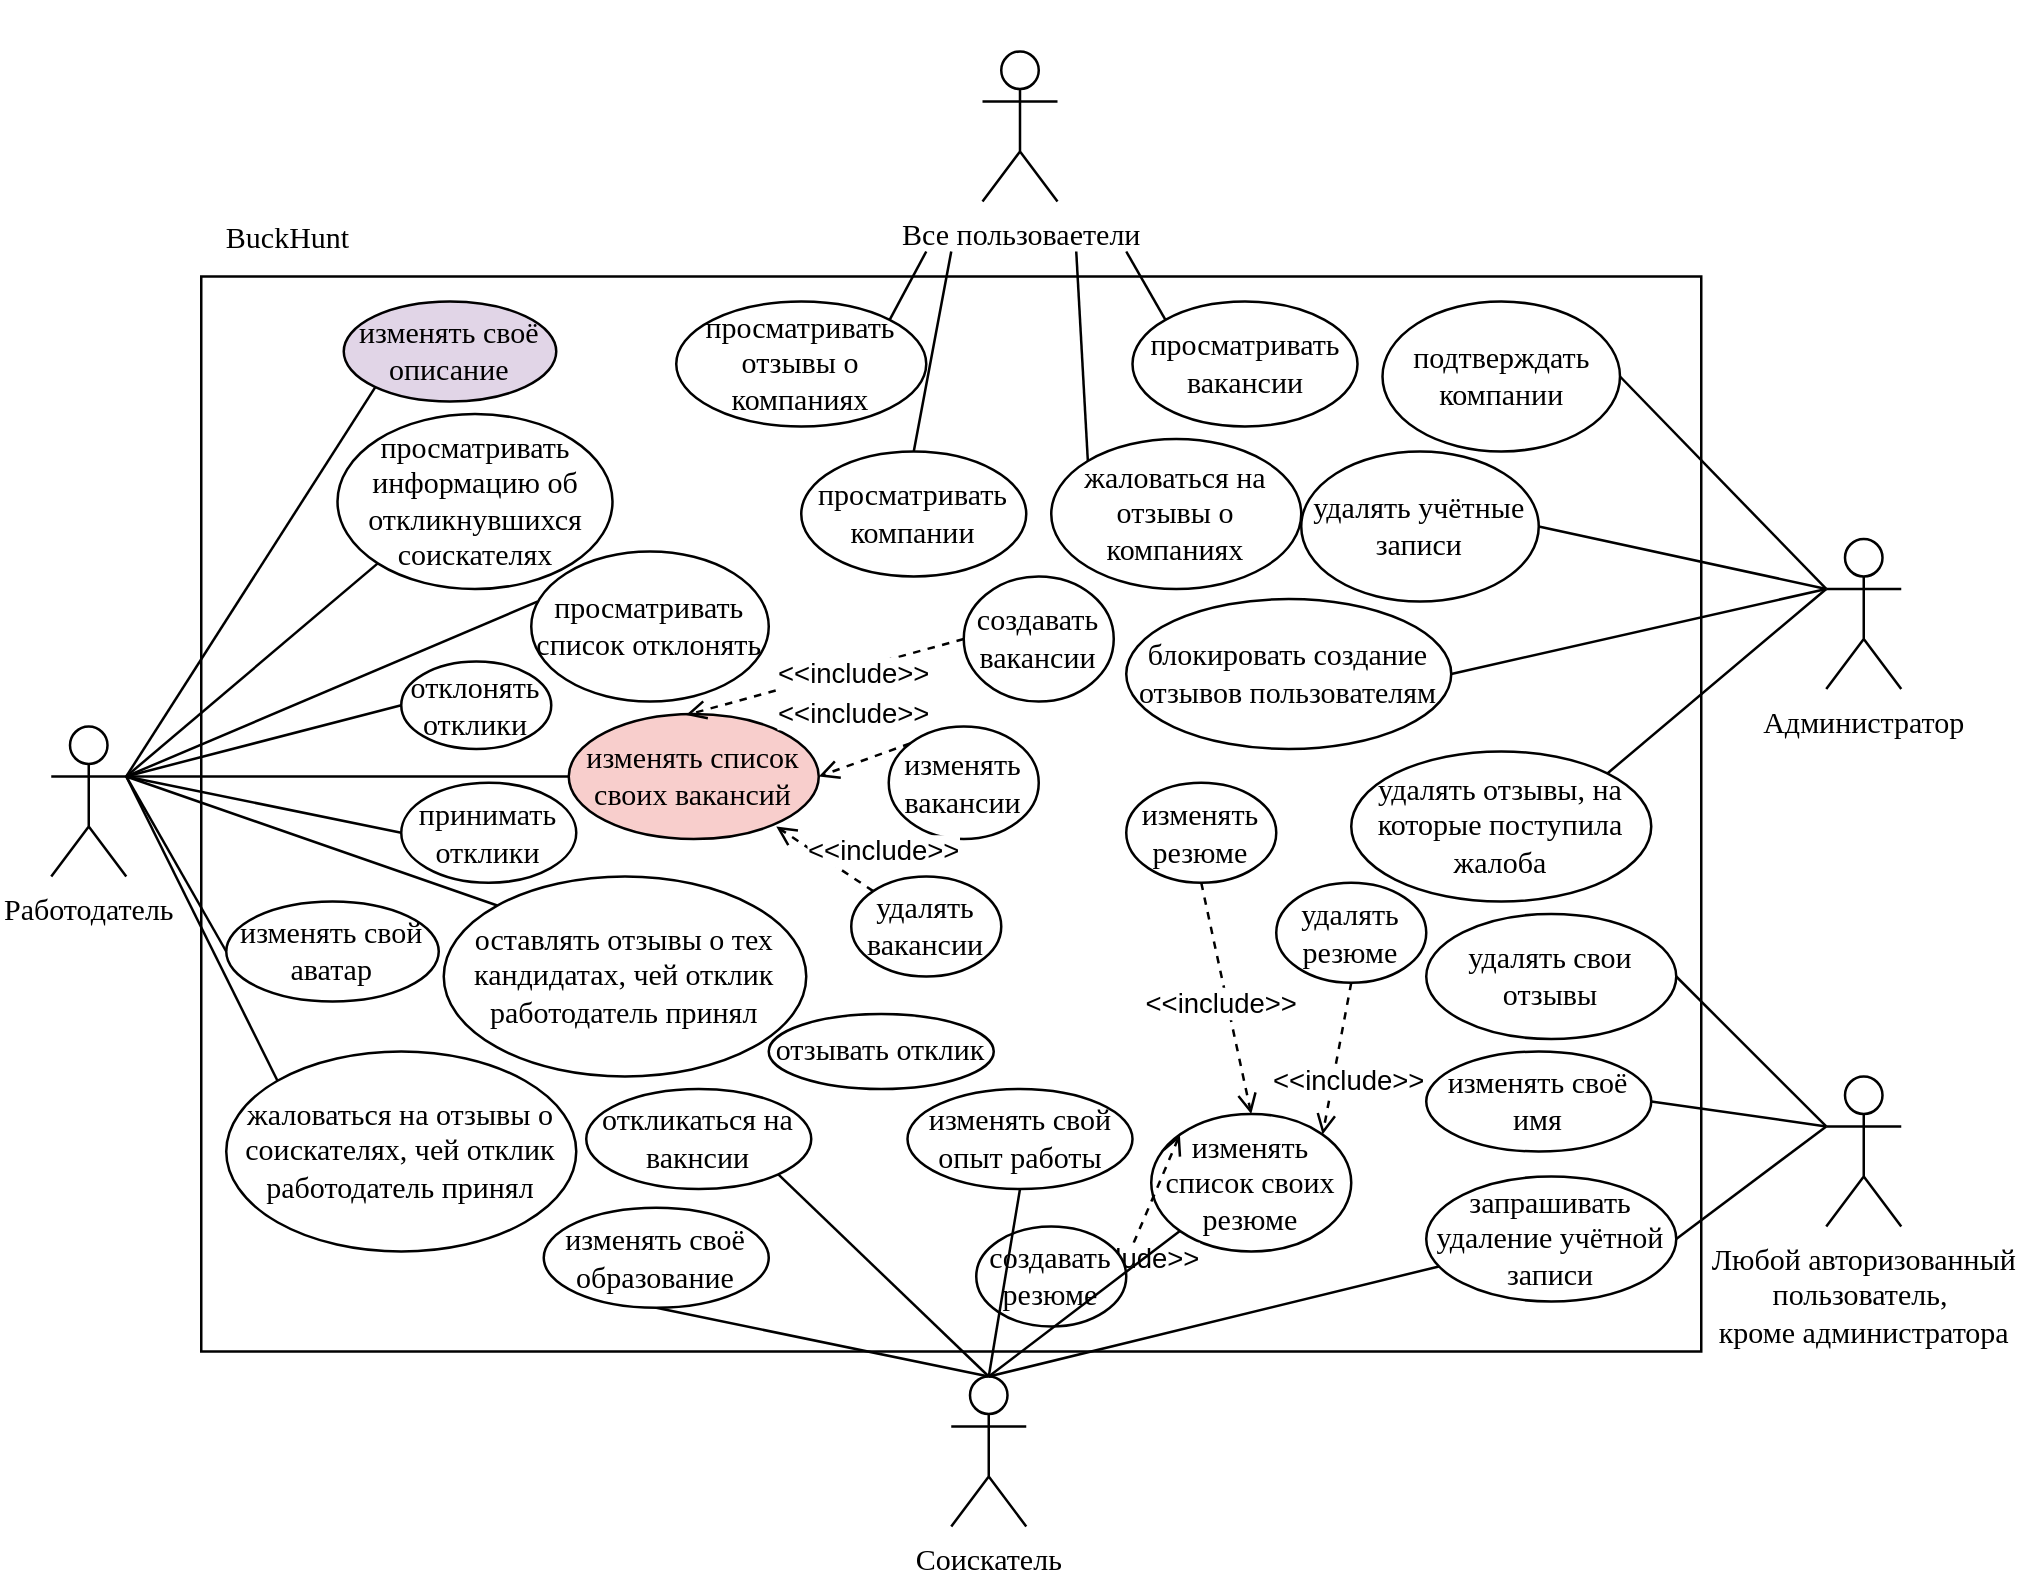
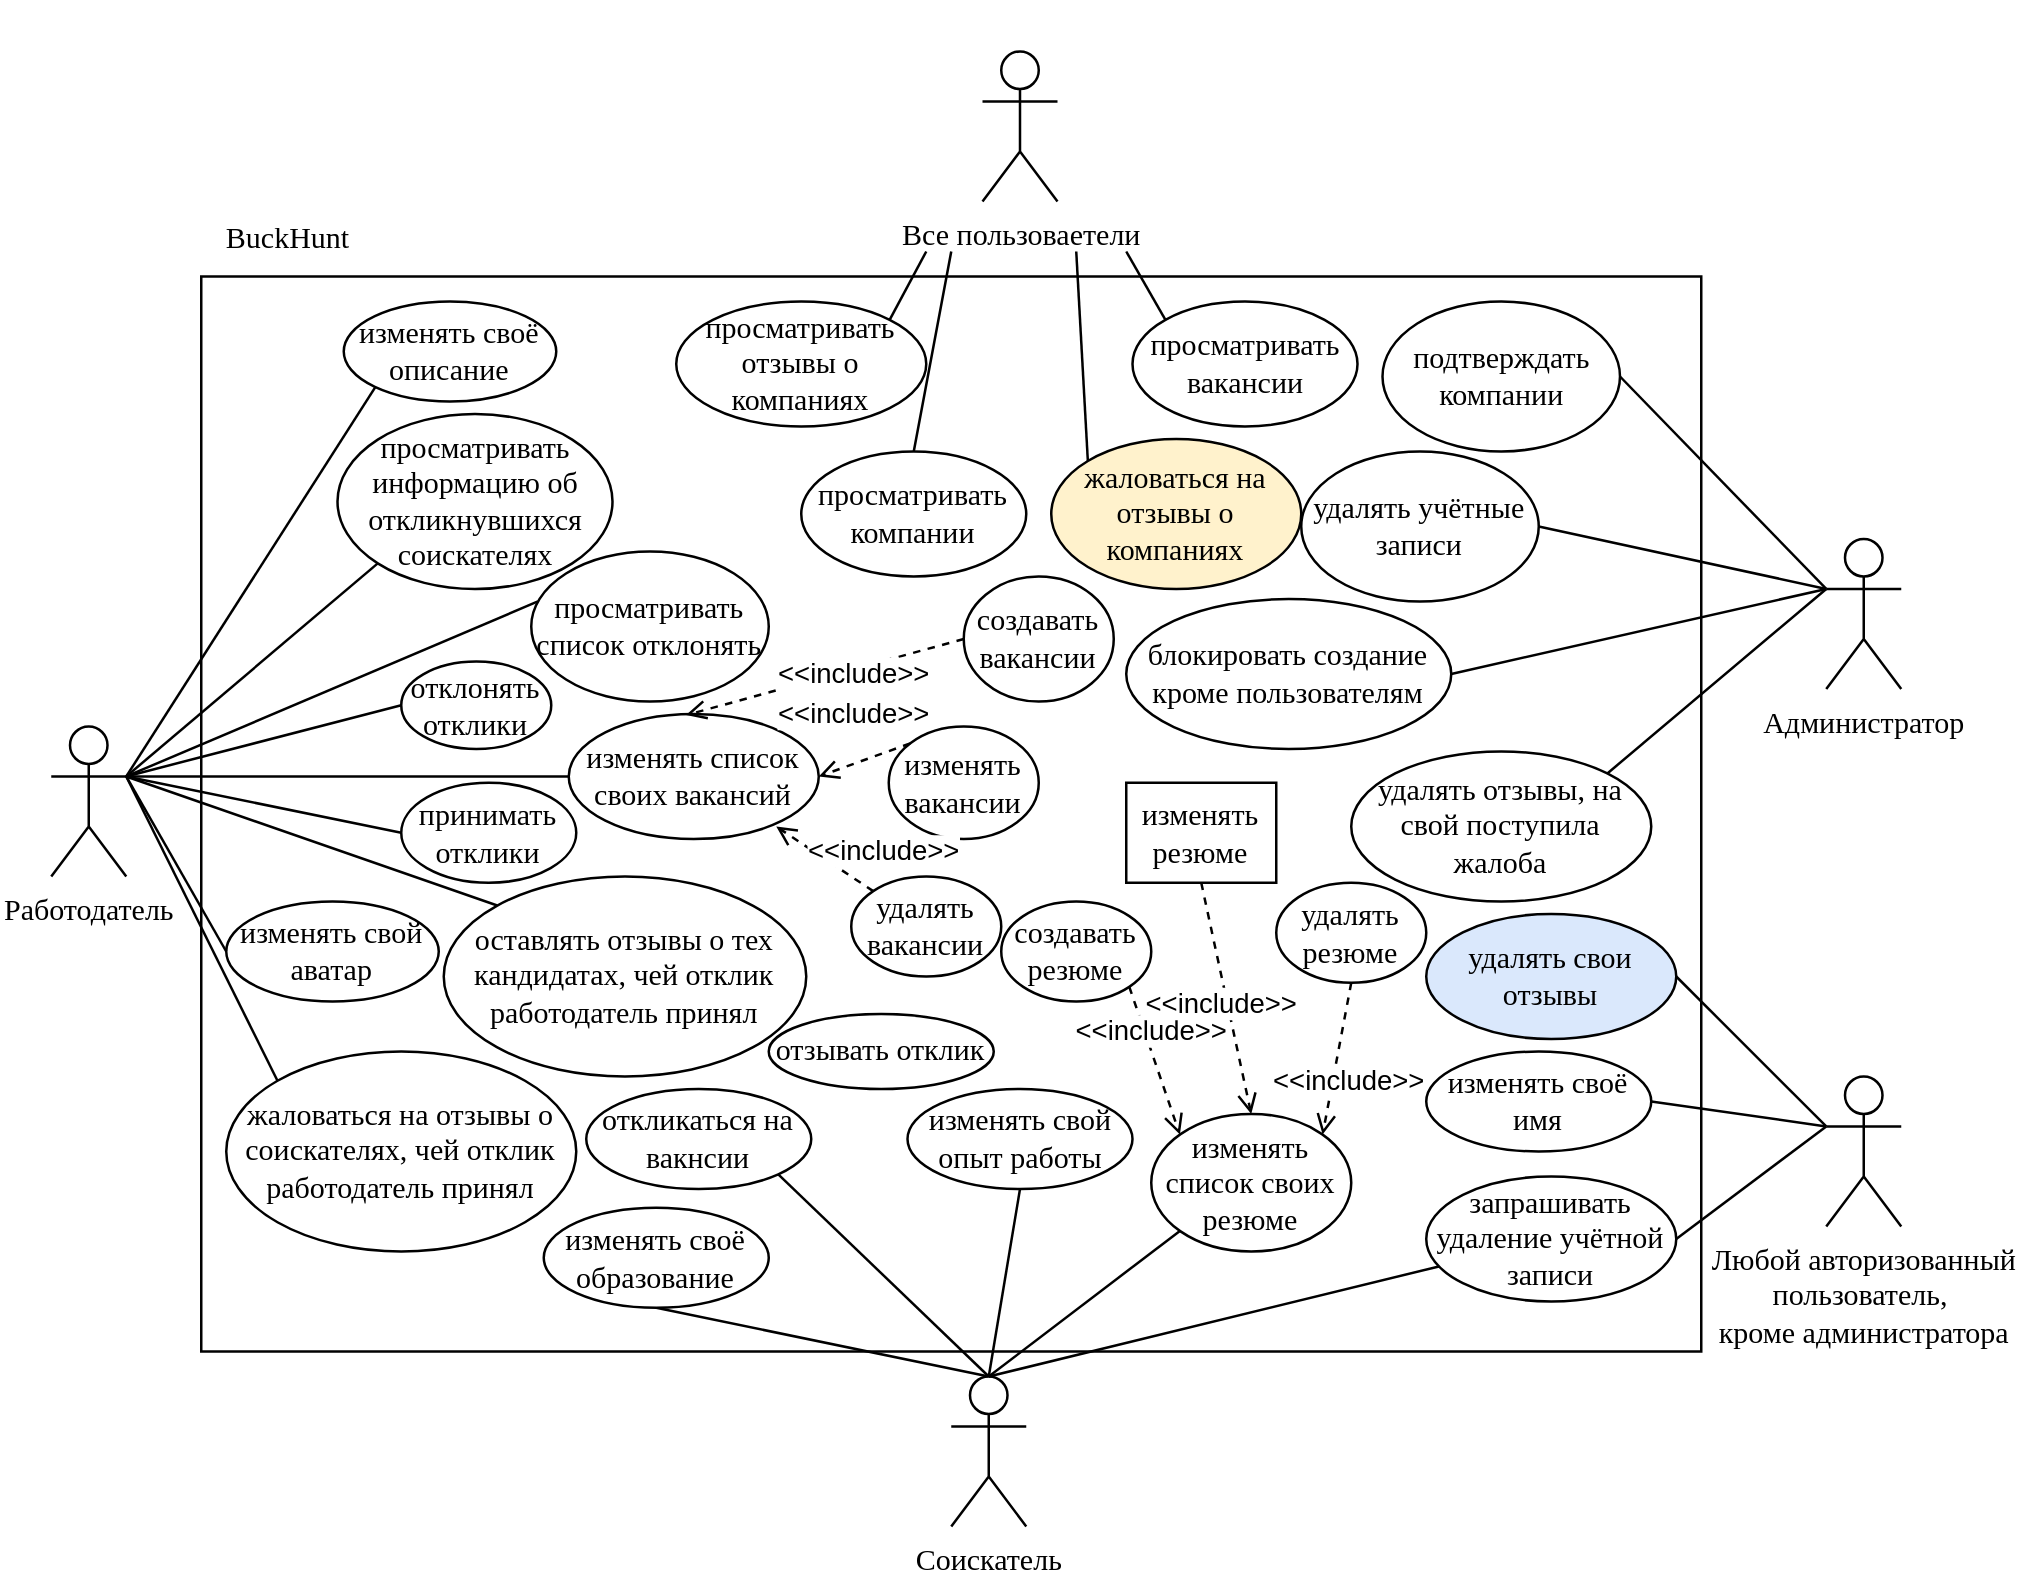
node "изменять своё описание": fillcolor #e1d5e7 -> #ffffff
node "жаловаться на отзывы о компаниях": fillcolor #ffffff -> #fff2cc
node "блокировать создание отзывов пользователям": label "блокировать создание отзывов пользователям" -> "блокировать создание кроме пользователям"
node "изменять список своих вакансий": fillcolor #f8cecc -> #ffffff
node "удалять отзывы, на которые поступила жалоба": label "удалять отзывы, на которые поступила жалоба" -> "удалять отзывы, на свой поступила жалоба"
node "изменять резюме": shape ellipse -> rectangle
node "удалять свои отзывы": fillcolor #ffffff -> #dae8fc
node "создавать резюме": moved (1051, 1276) -> (1076, 951)
